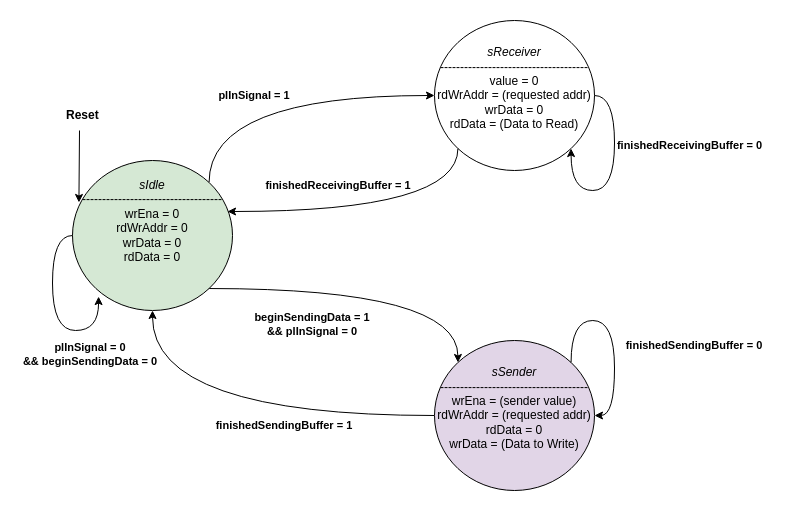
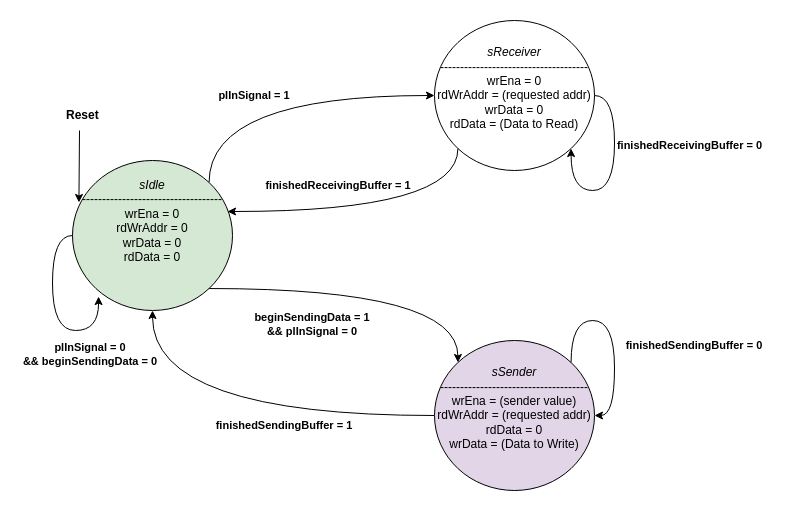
node "sReceiver ------------------------------------- value = 0 rdWrAddr = (requested addr) wrData = 0 rdData = (Data to Read)": label "sReceiver ------------------------------------- value = 0 rdWrAddr = (requested addr) wrData = 0 rdData = (Data to Read)" -> "sReceiver ------------------------------------- wrEna = 0 rdWrAddr = (requested addr) wrData = 0 rdData = (Data to Read)"
